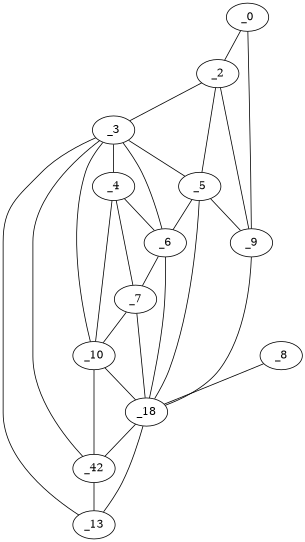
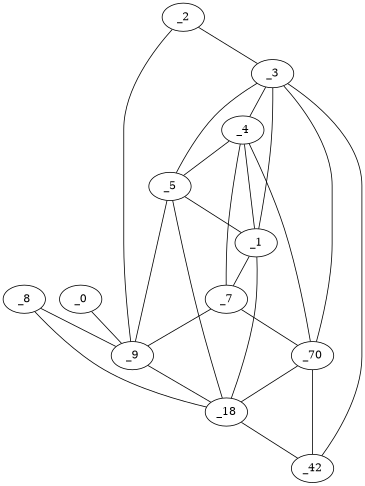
edge "_0" -- "_2": removed
edge "_2" -- "_5": now "_4" -- "_5"
node "_6": label "_6" -> "_1"
edge "_8" -- "_9": added
node "_10": label "_10" -> "_70"
edge "_7" -- "_18": now "_7" -- "_9"
node "_13": removed
